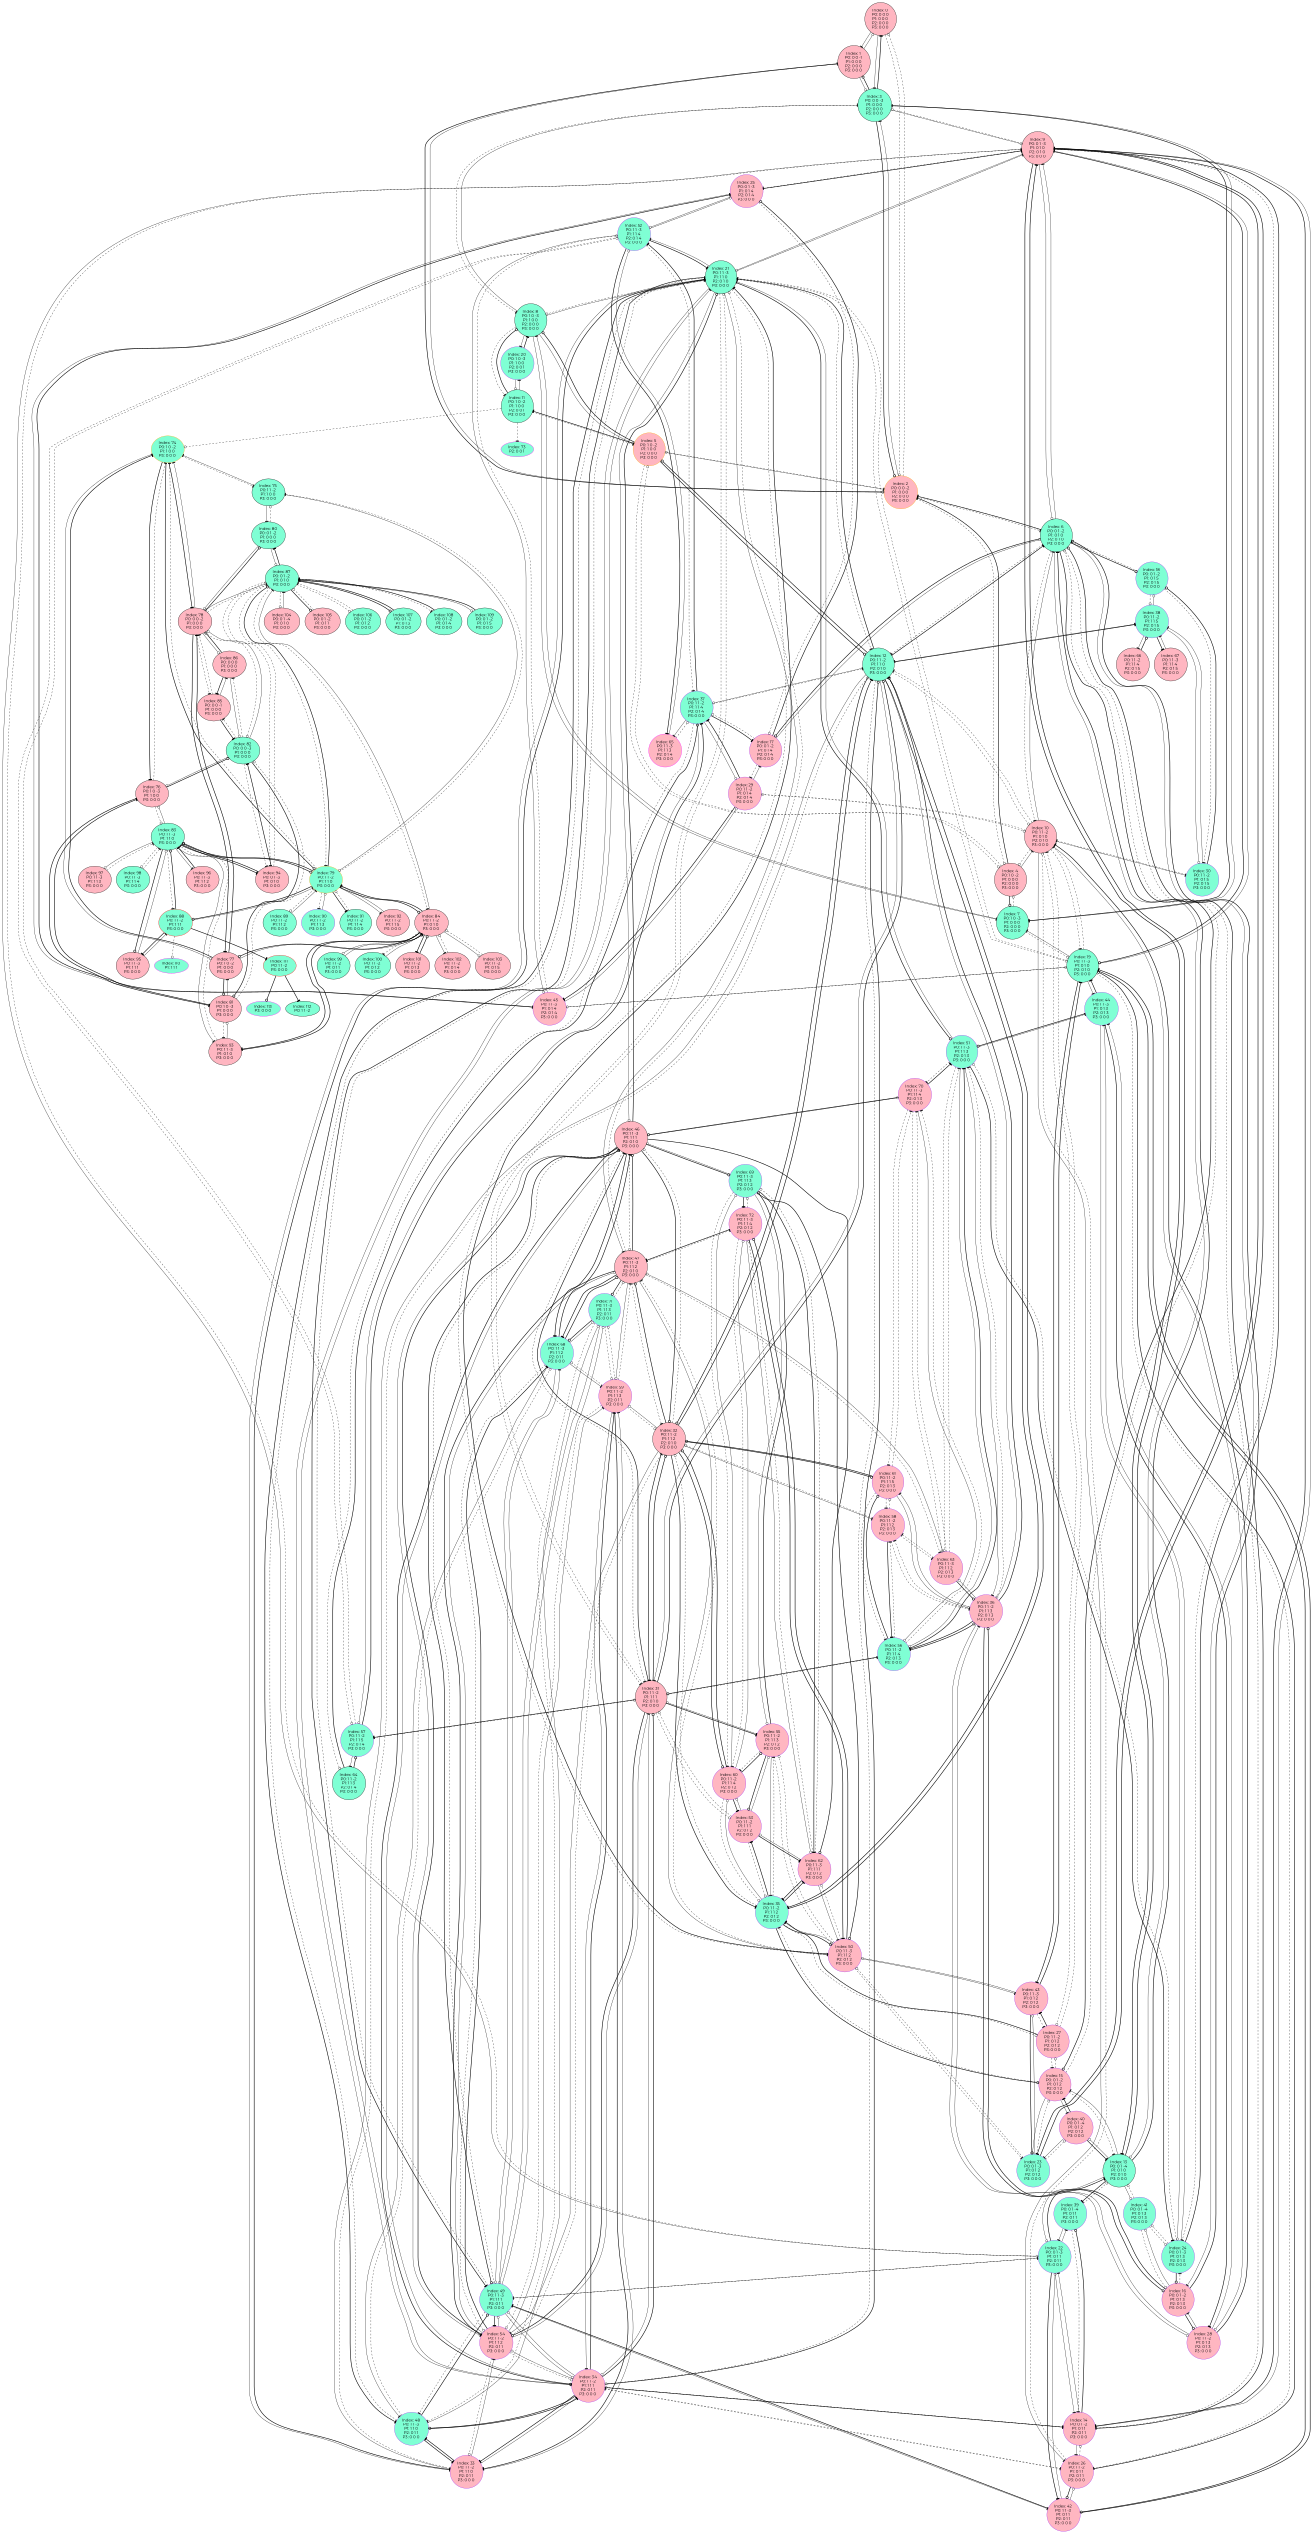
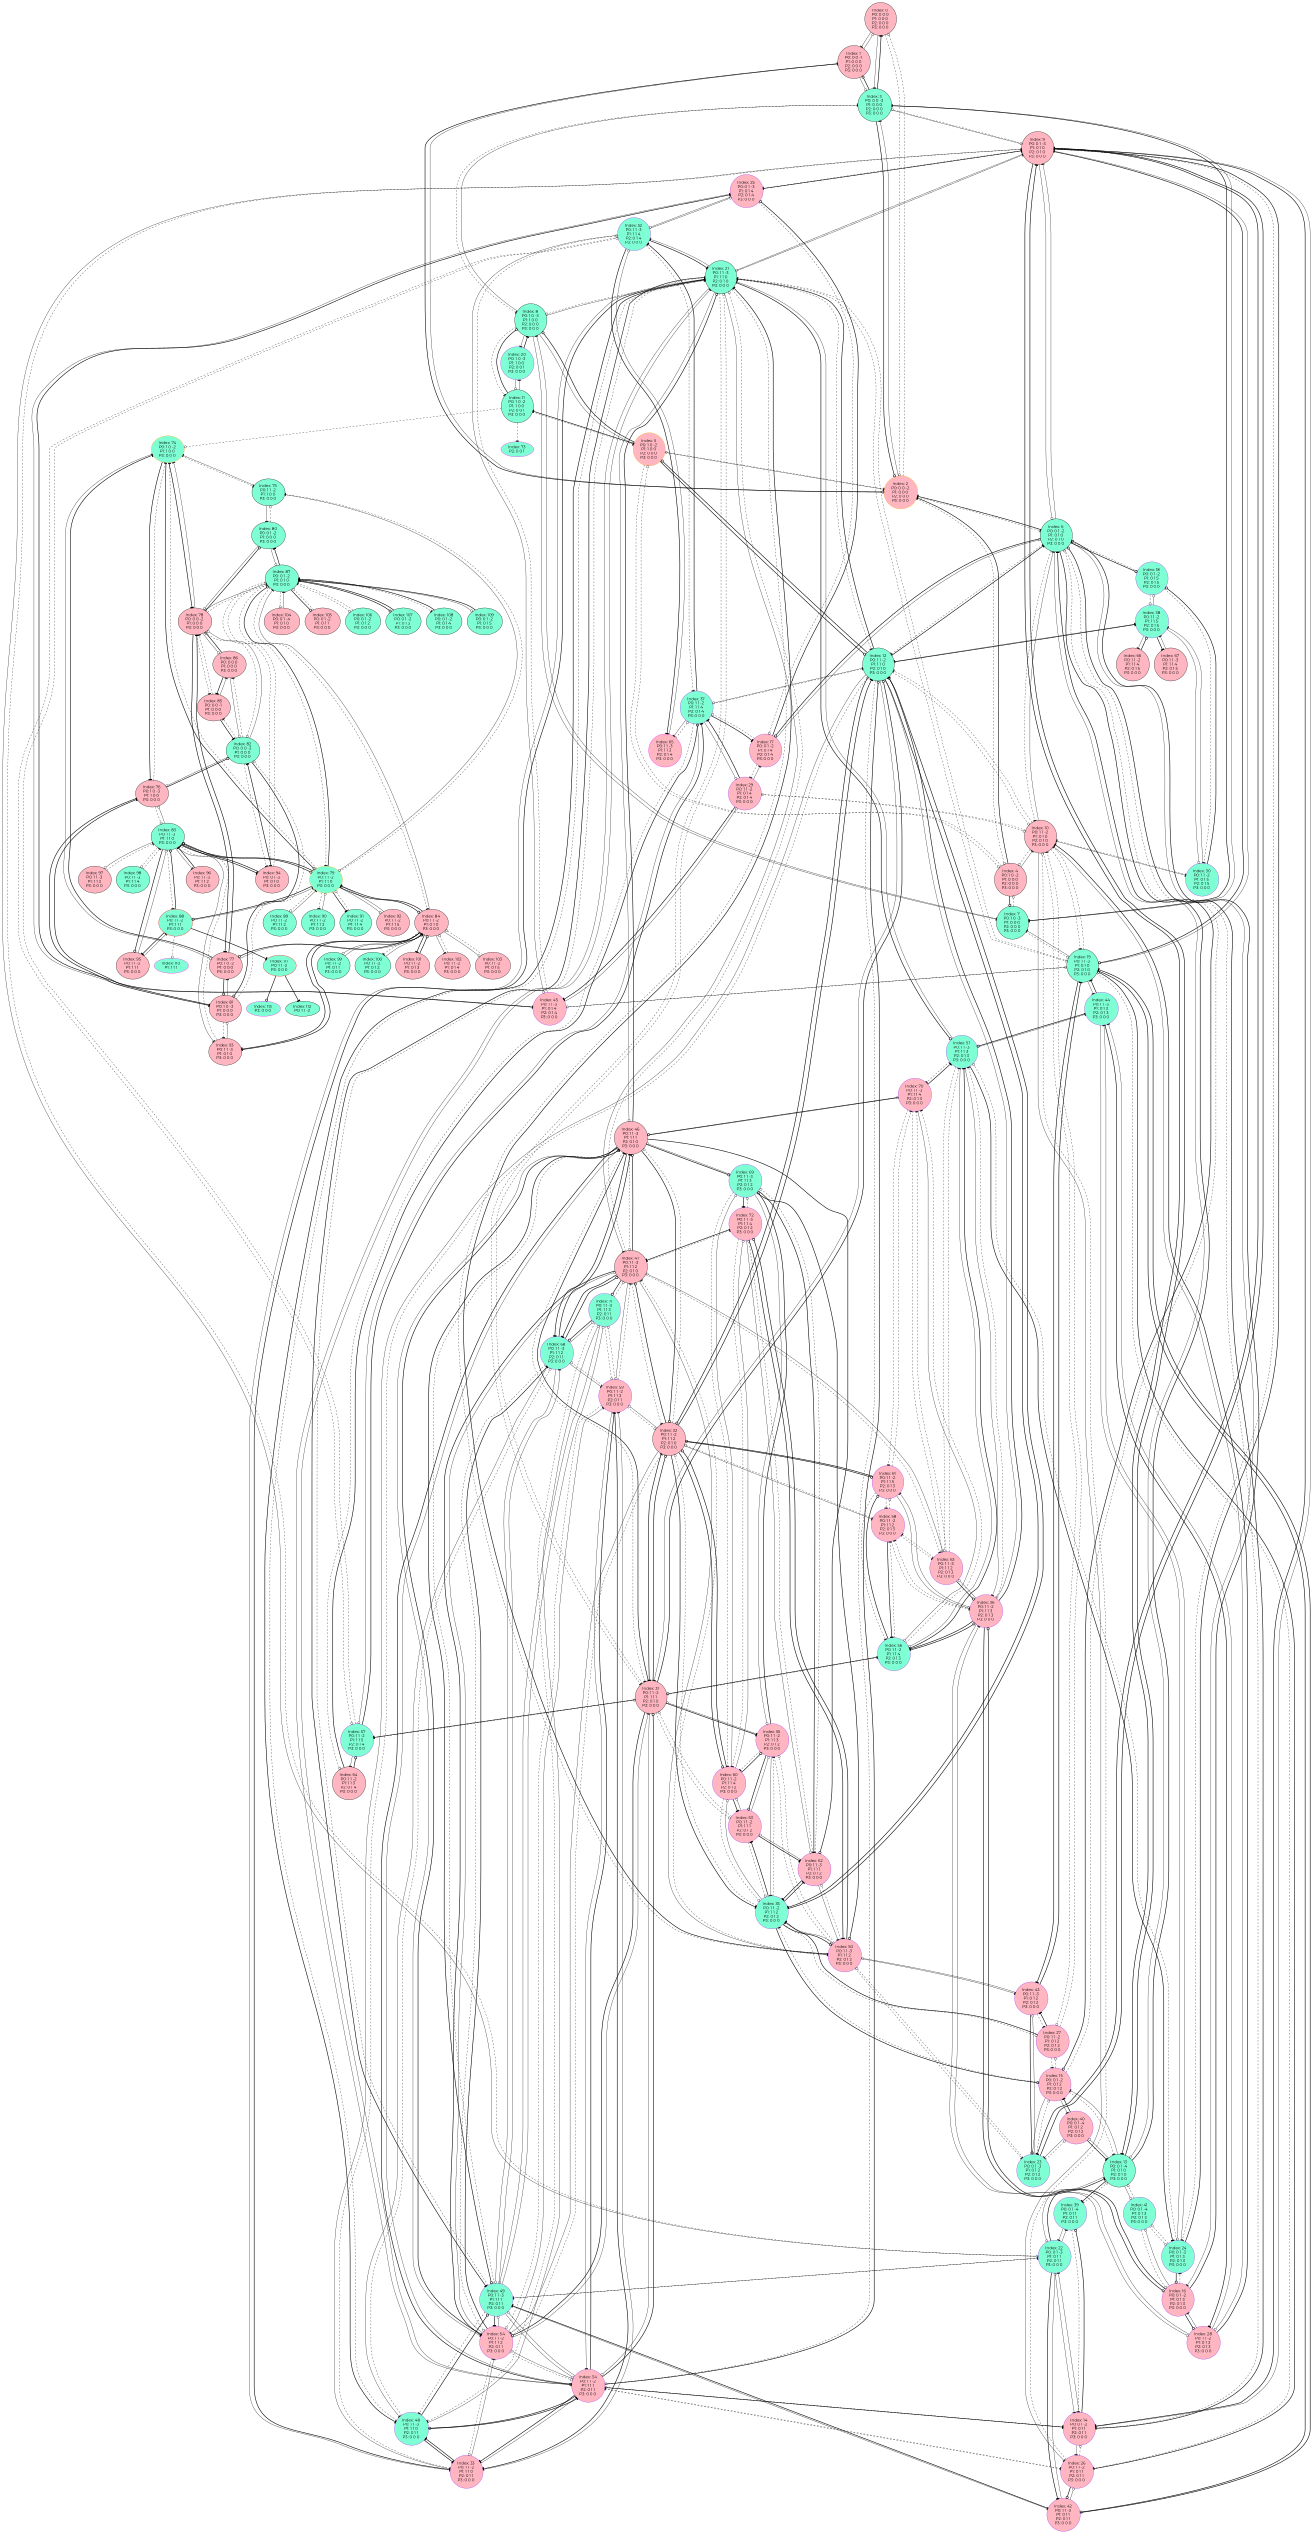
edge "Index: 79 P0: 1 1 -2 P1: 1 1 0 P3: 0 0 0" -> "Index: 92 P0: 1 1 -2 P1: 1 1 5 P3: 0 0 0": arrowhead tee -> odot
node "Index: 90 P0: 1 1 -2 P1: 1 1 3 P3: 0 0 0": color purple -> black
node "Index: 64 P0: 1 1 -2 P1: 1 1 3 P2: 0 1 4 P3: 0 0 0": fillcolor aquamarine -> lightpink
